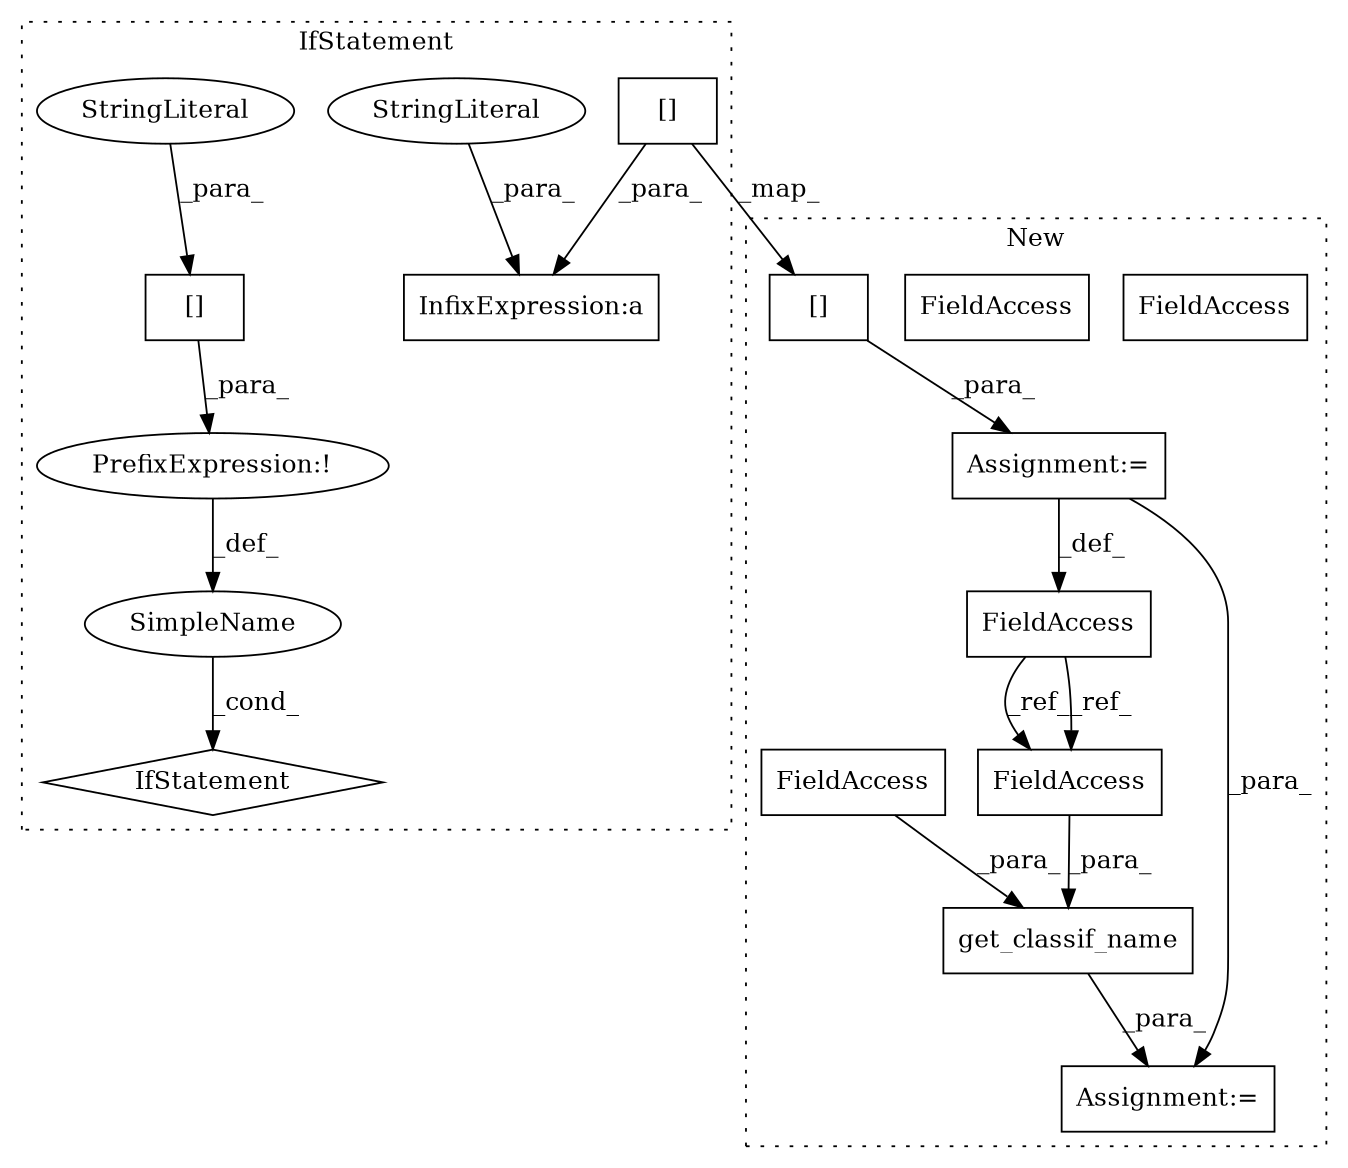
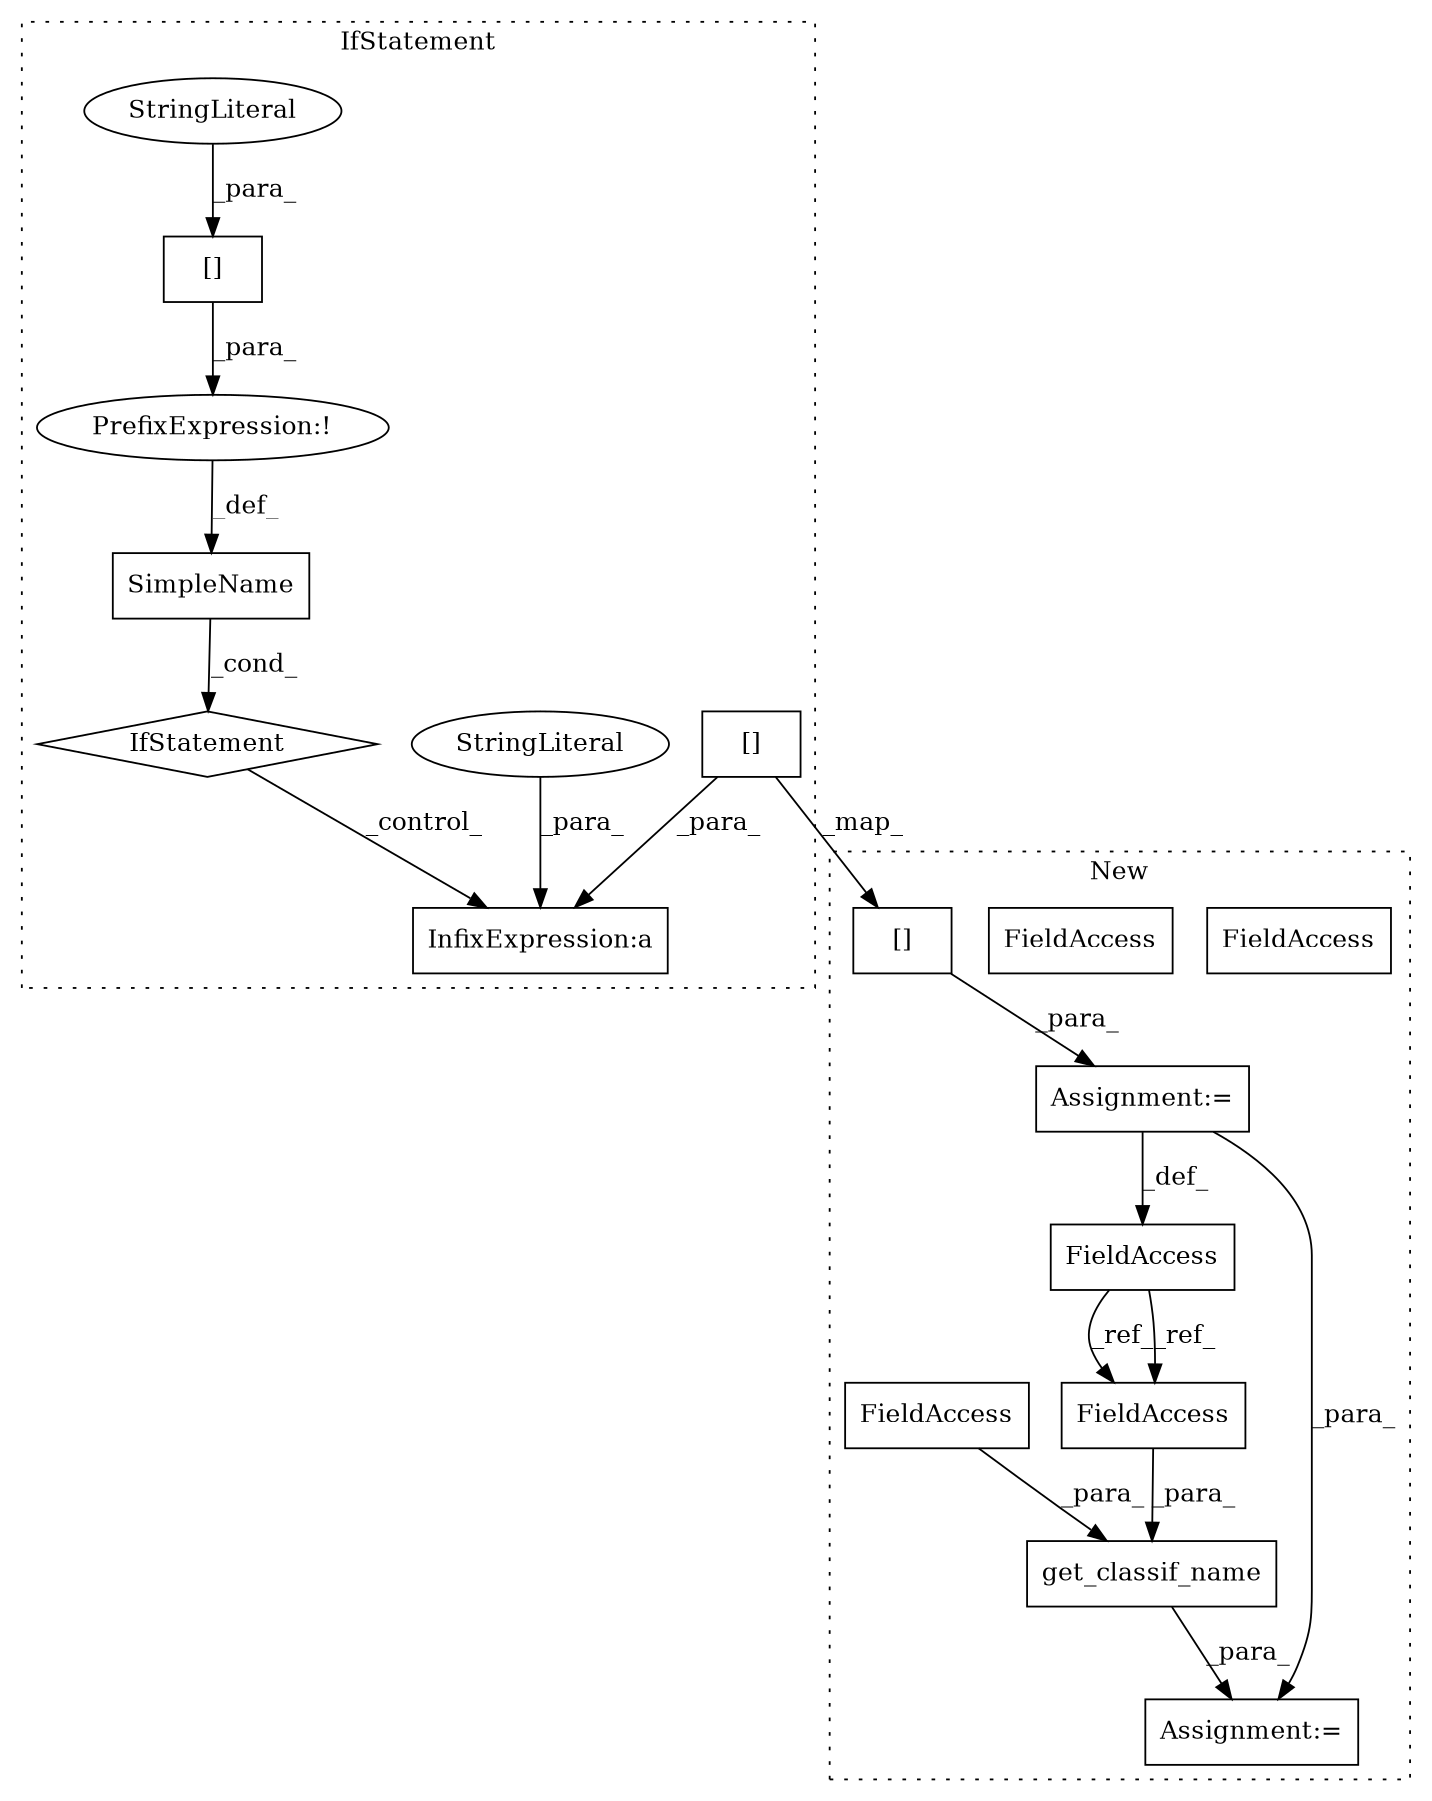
node "SimpleName": shape ellipse -> box
edge "IfStatement" -> "InfixExpression:a": added, label "_control_"
